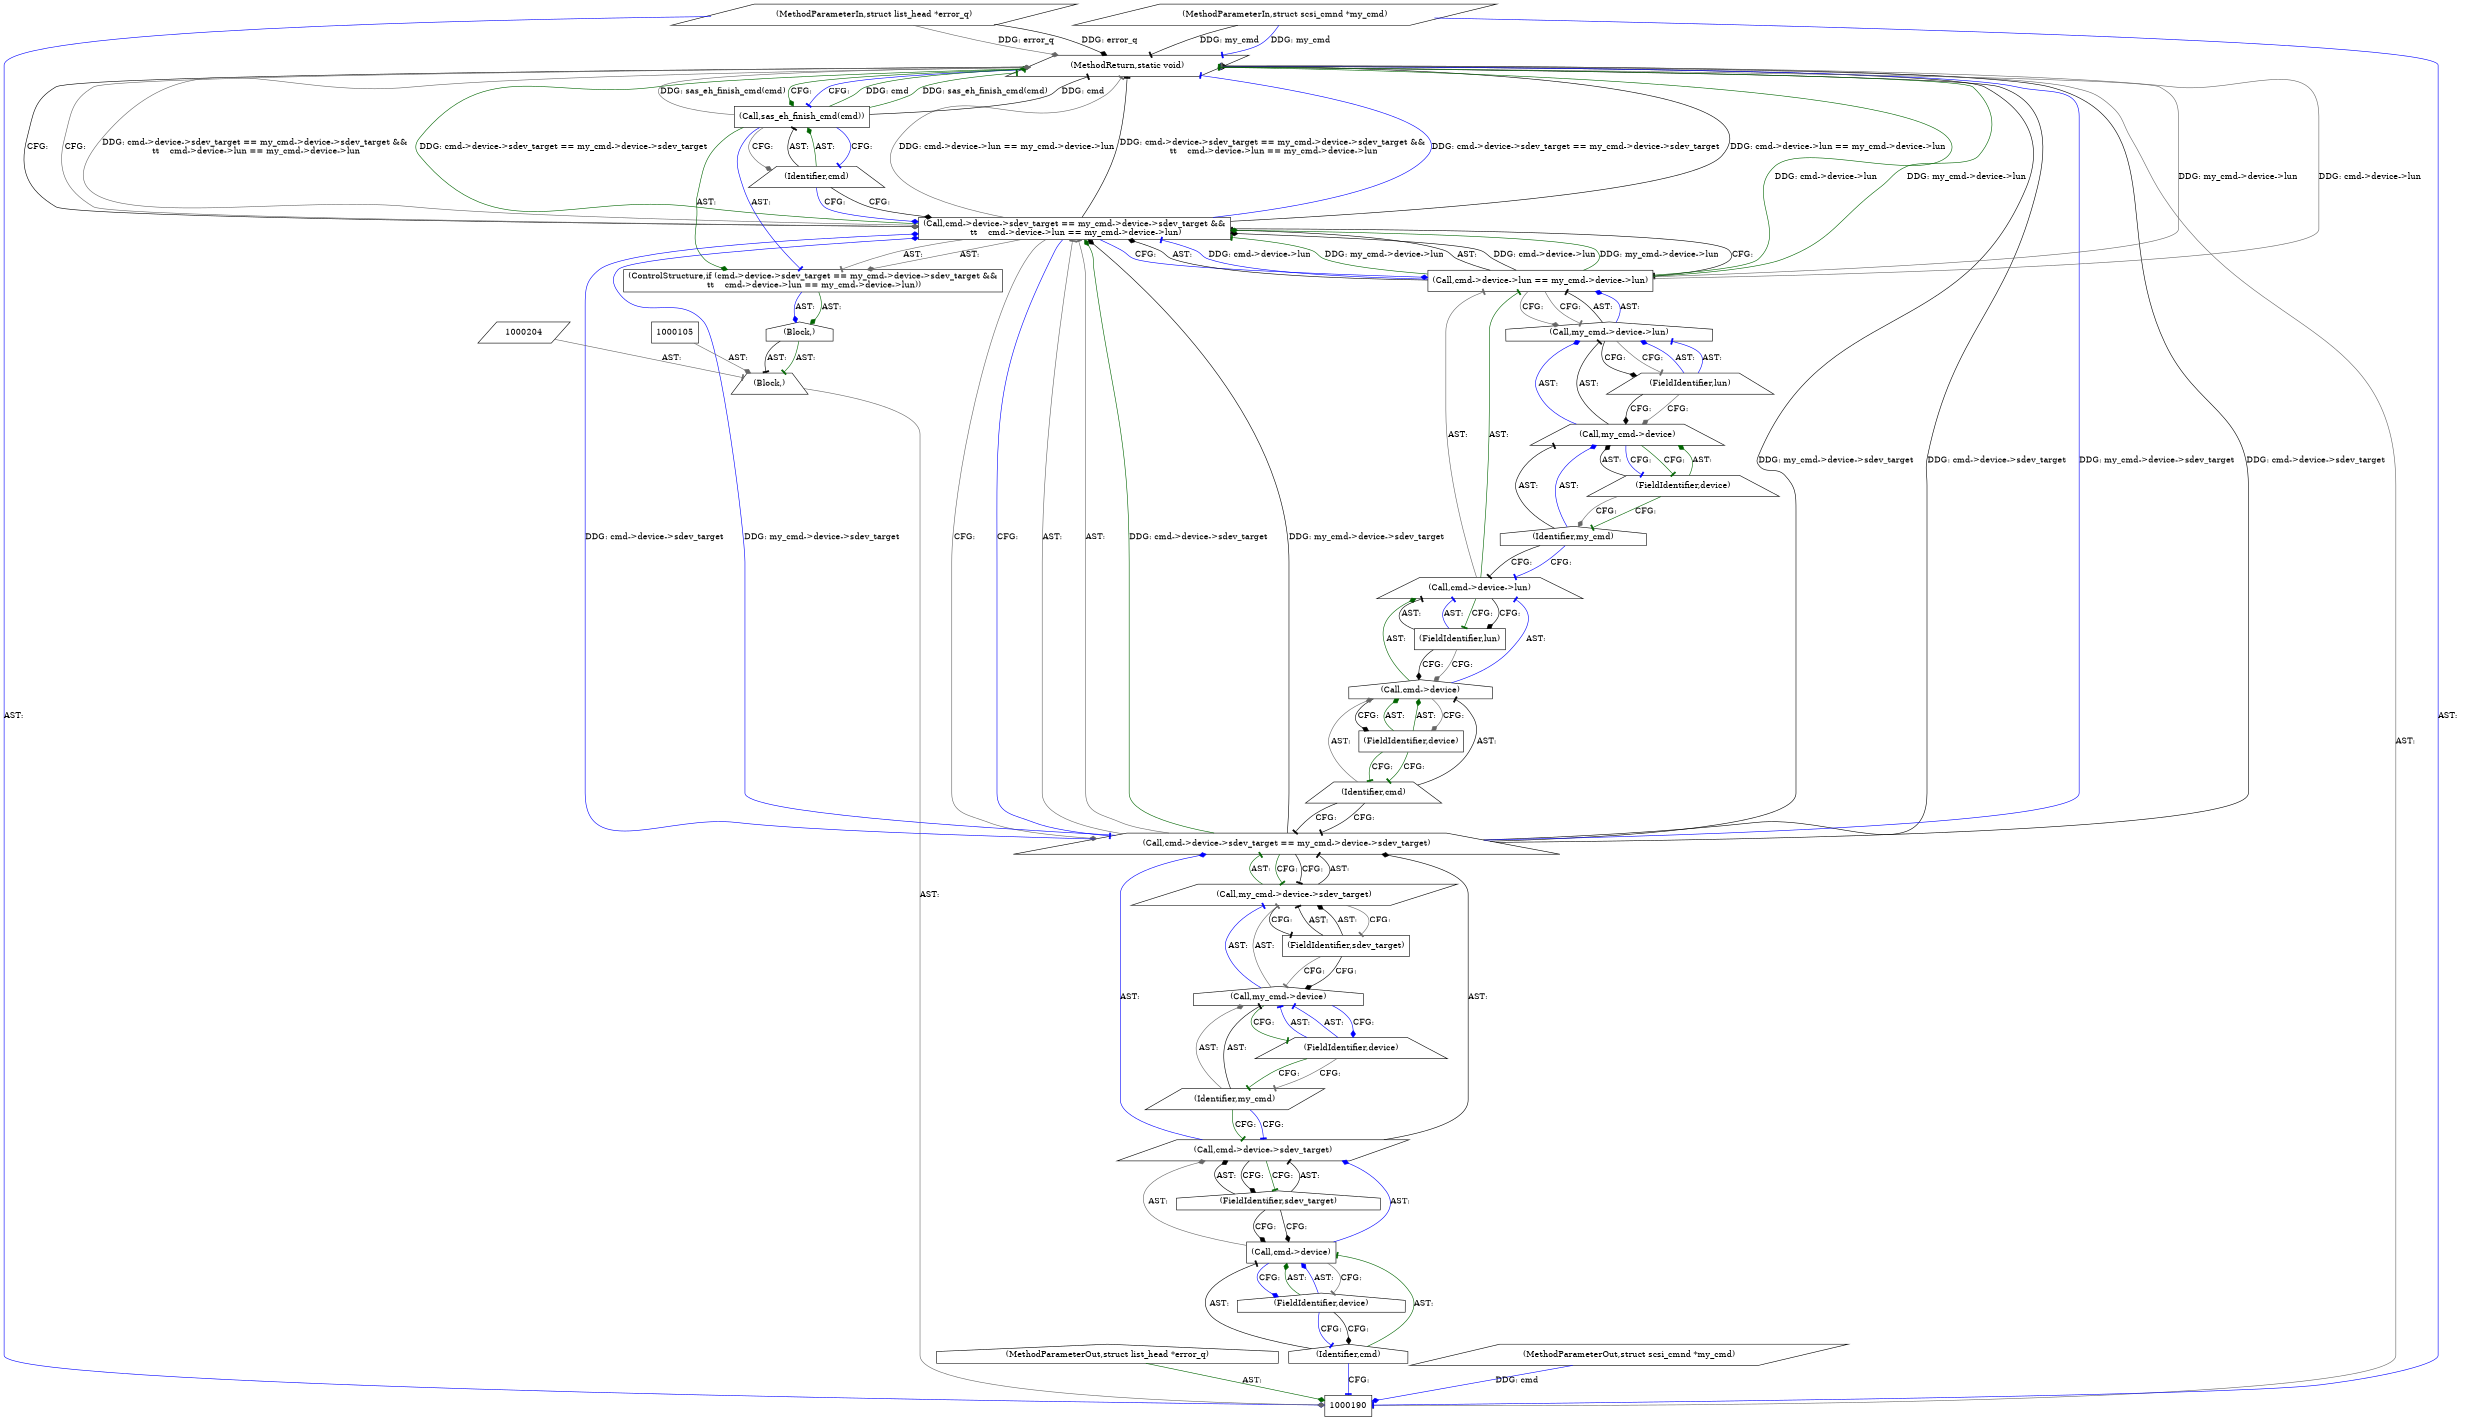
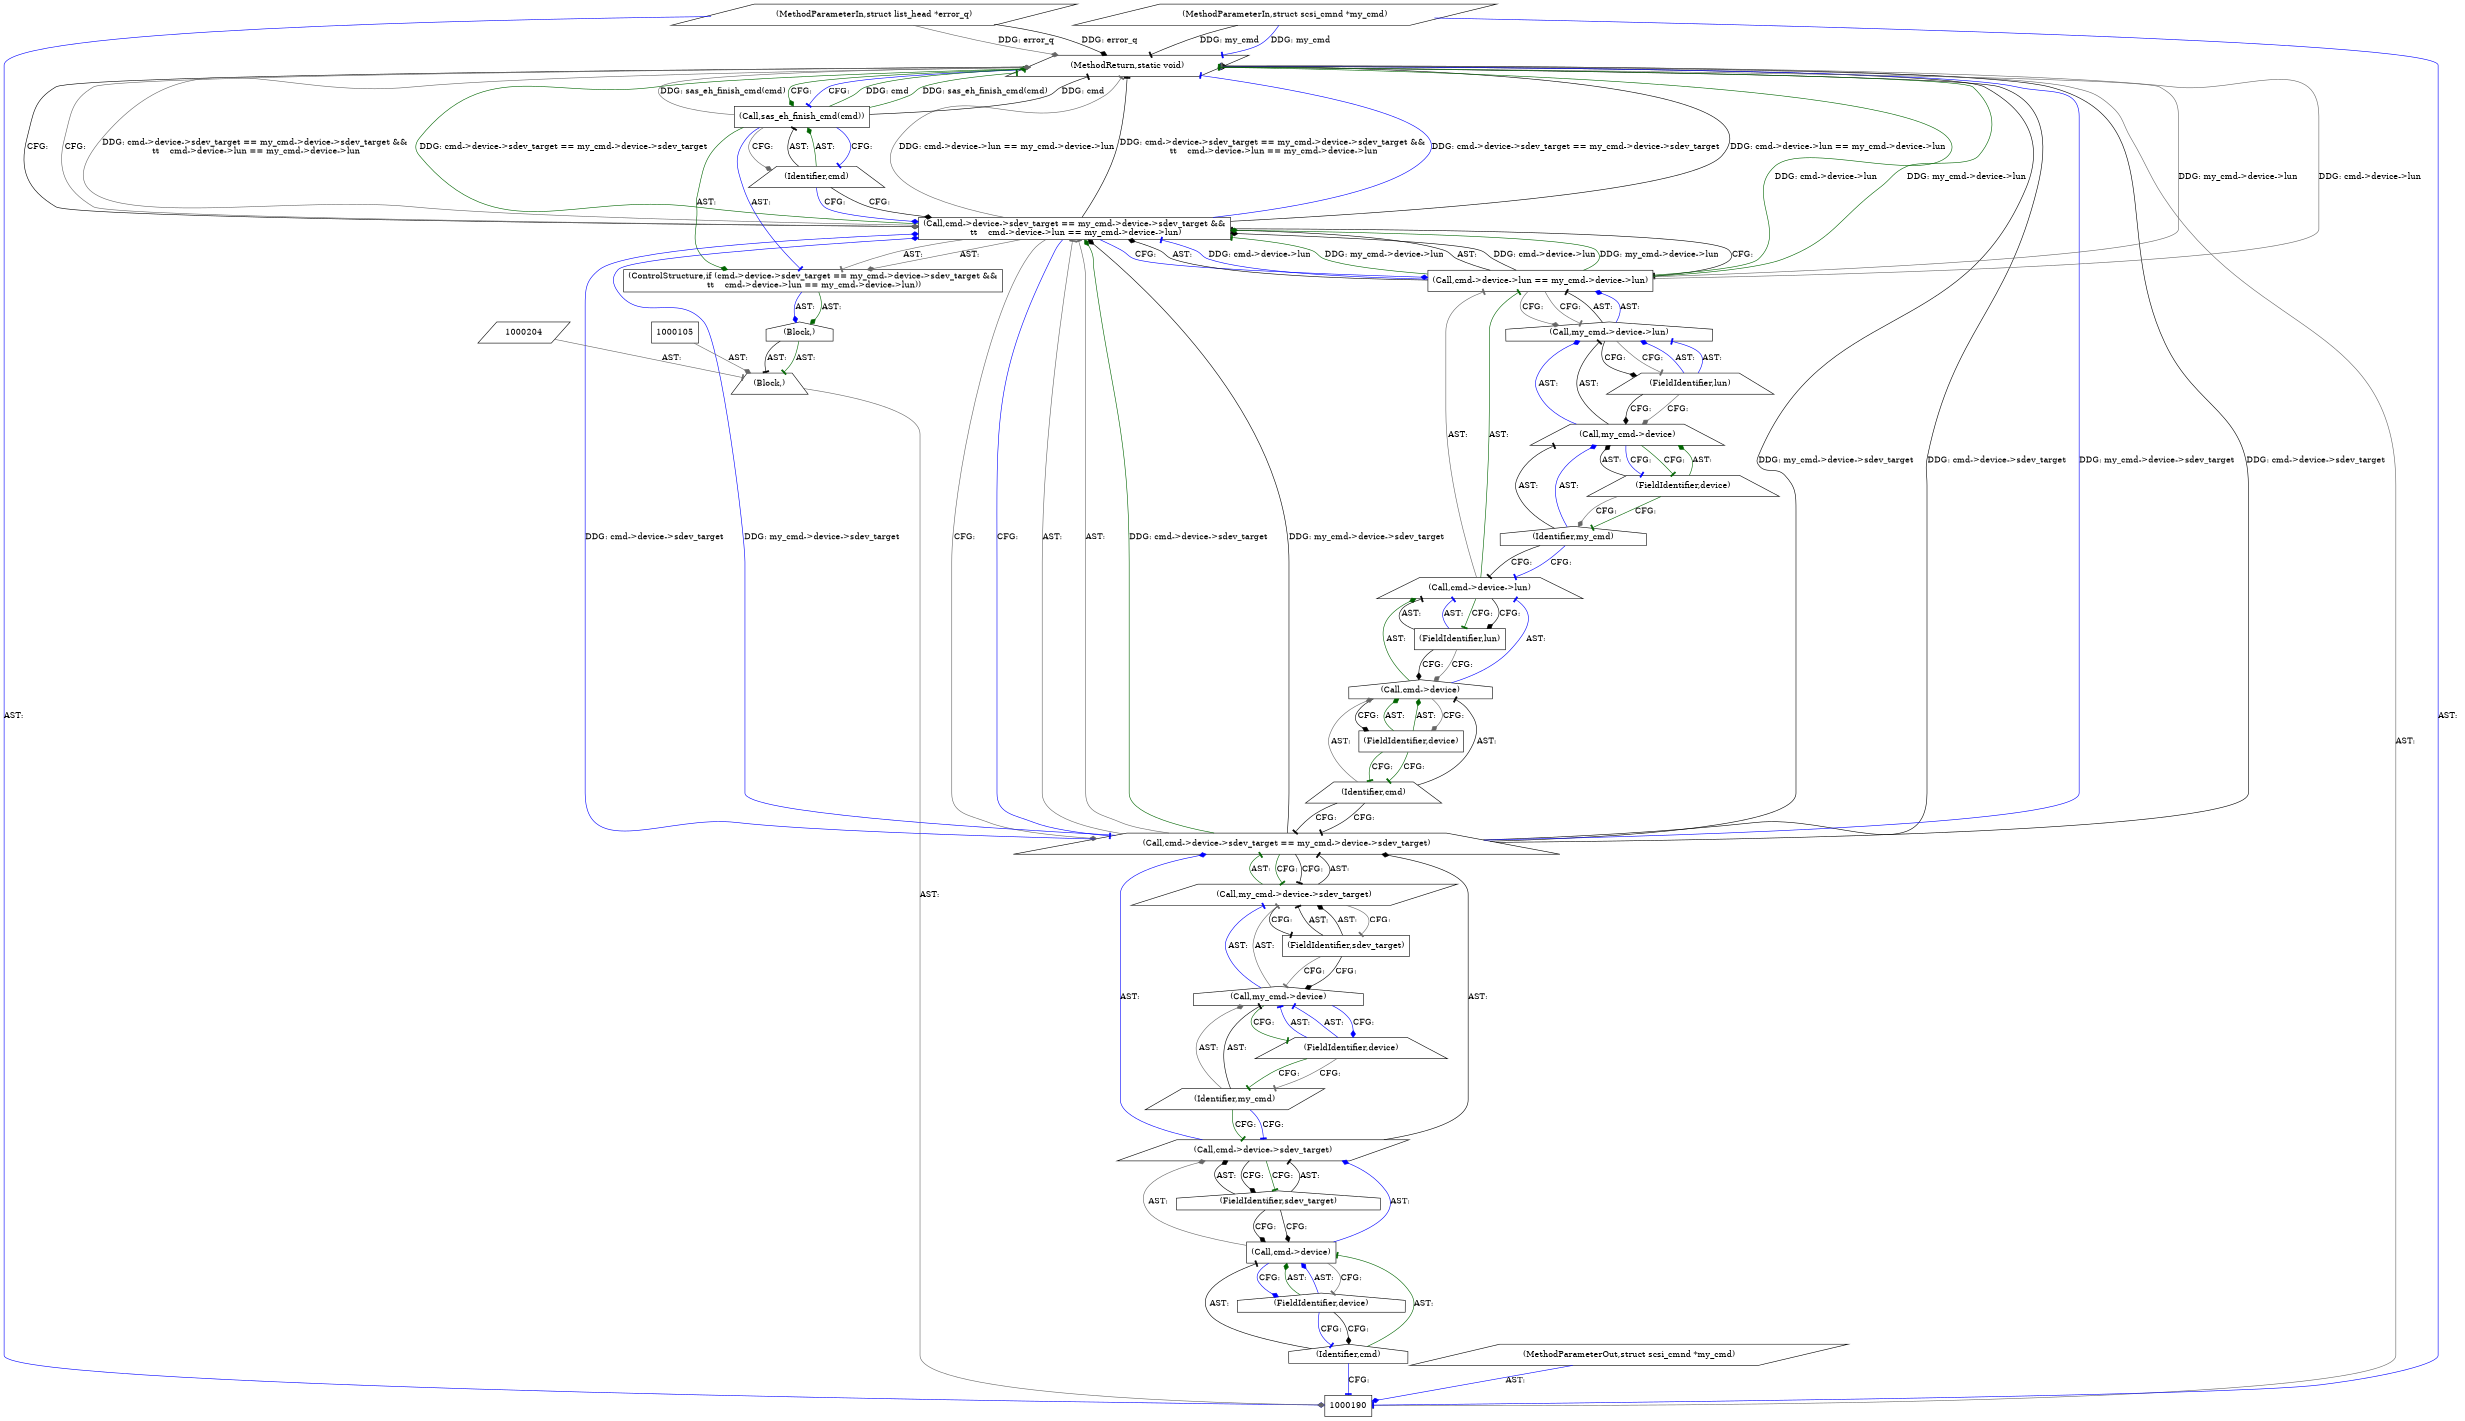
node "(MethodParameterOut,struct list_head *error_q)": removed
edge "(MethodParameterOut,struct scsi_cmnd *my_cmd)" -> "1000190": label "DDG: cmd" -> "AST: "
